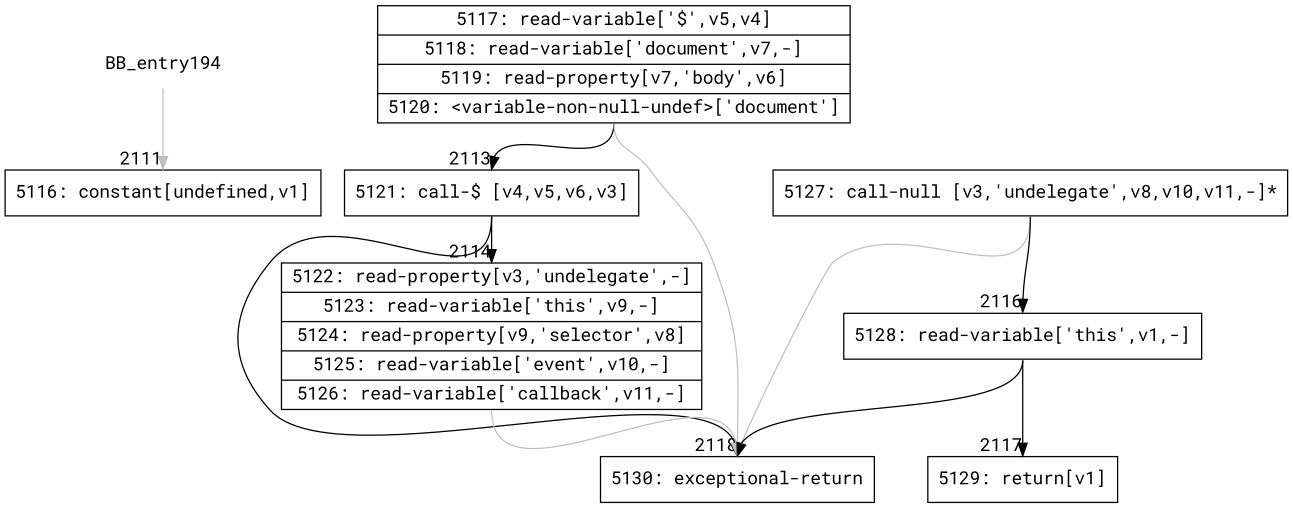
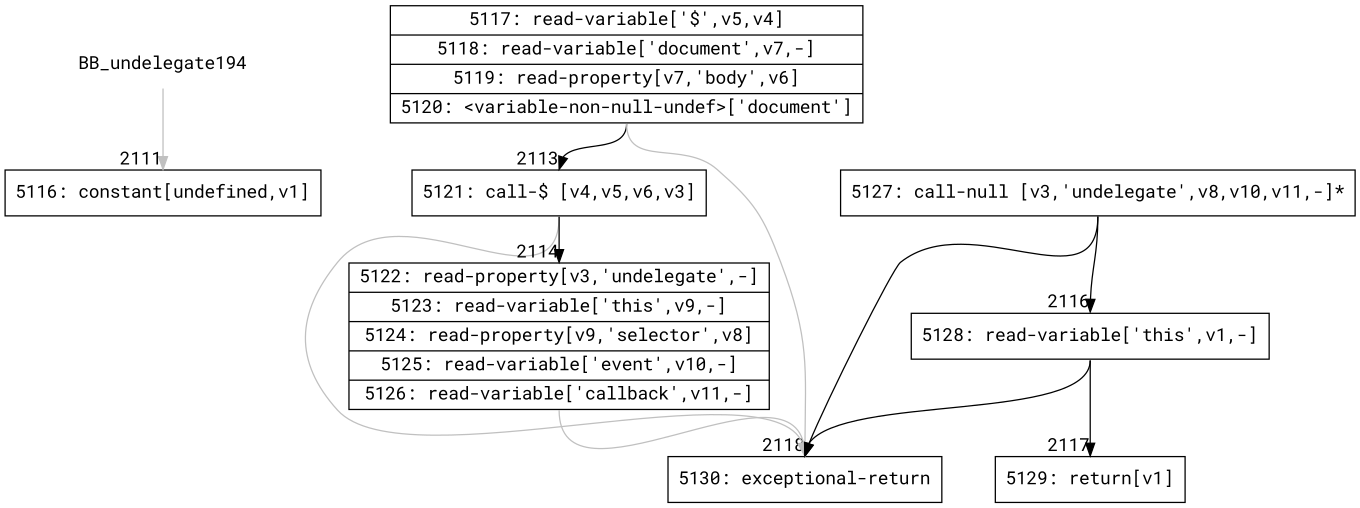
node "BB_entry194": label "BB_entry194" -> "BB_undelegate194"
edge "5127: call-null [v3,'undelegate',v8,v10,v11,-]*" -> "5130: exceptional-return": color gray -> black
edge "5121: call-$ [v4,v5,v6,v3]" -> "5130: exceptional-return": color black -> gray
